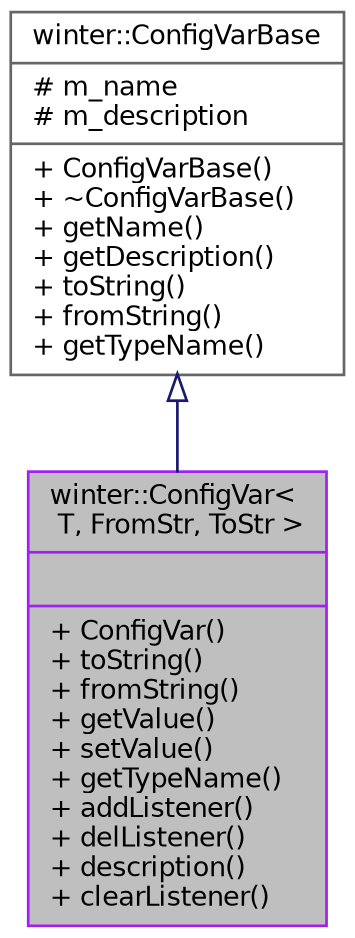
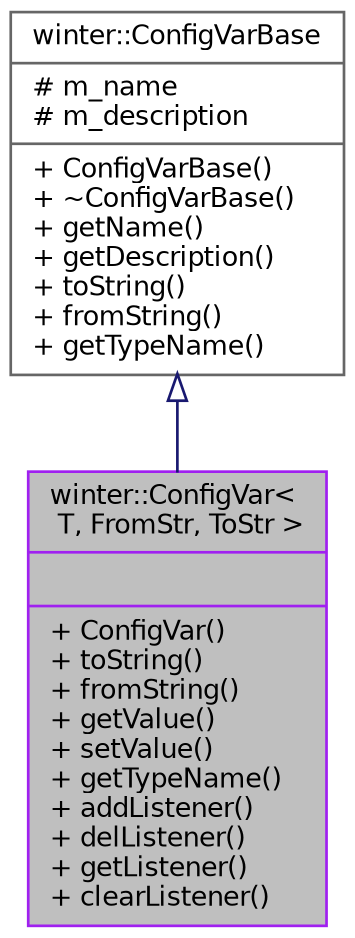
node "winter::ConfigVar<": text "+ description()" -> "+ getListener()"
